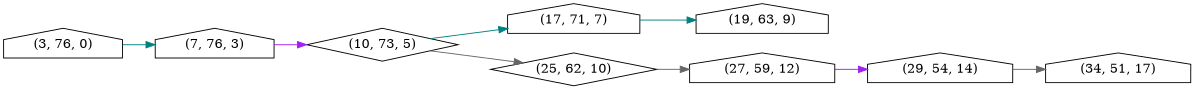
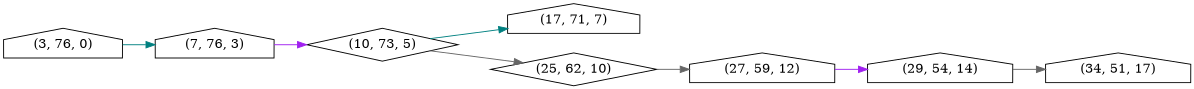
node "(19, 63, 9)": removed
